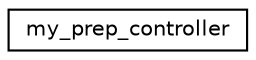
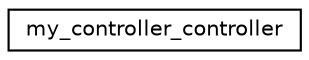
node "my_prep_controller": label "my_prep_controller" -> "my_controller_controller"
